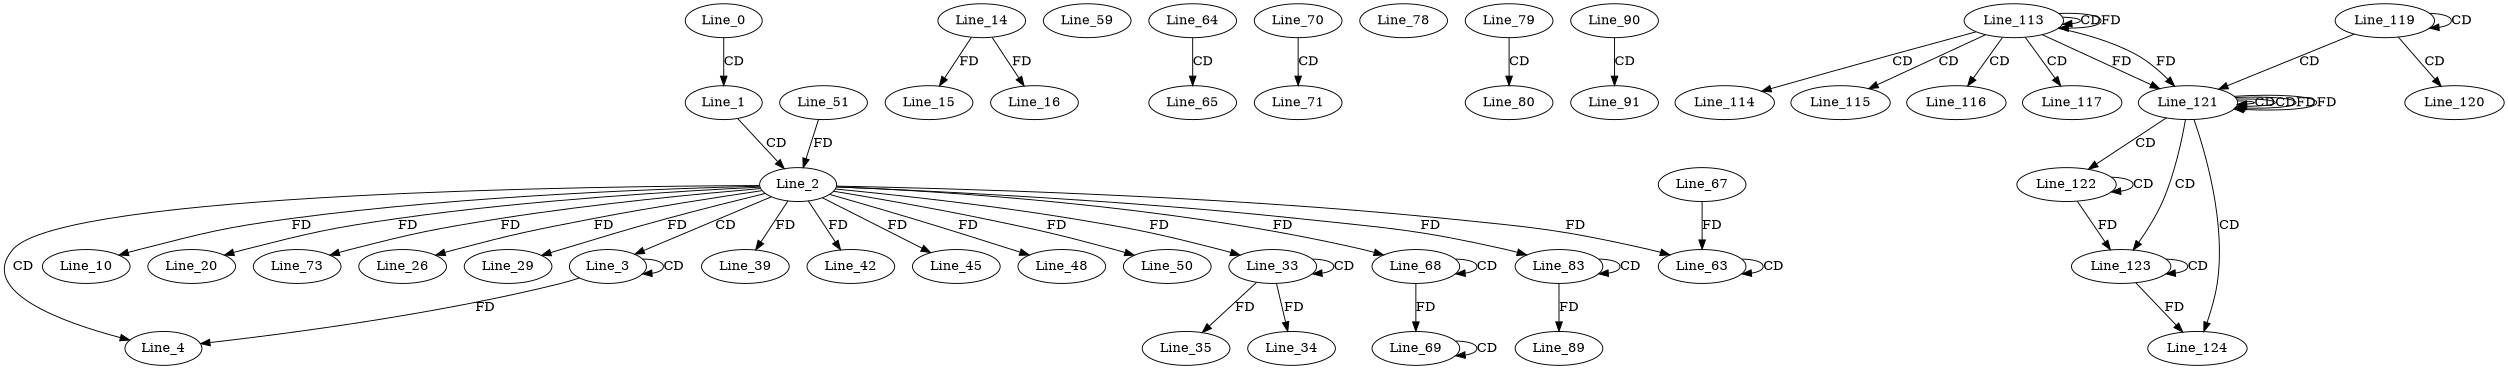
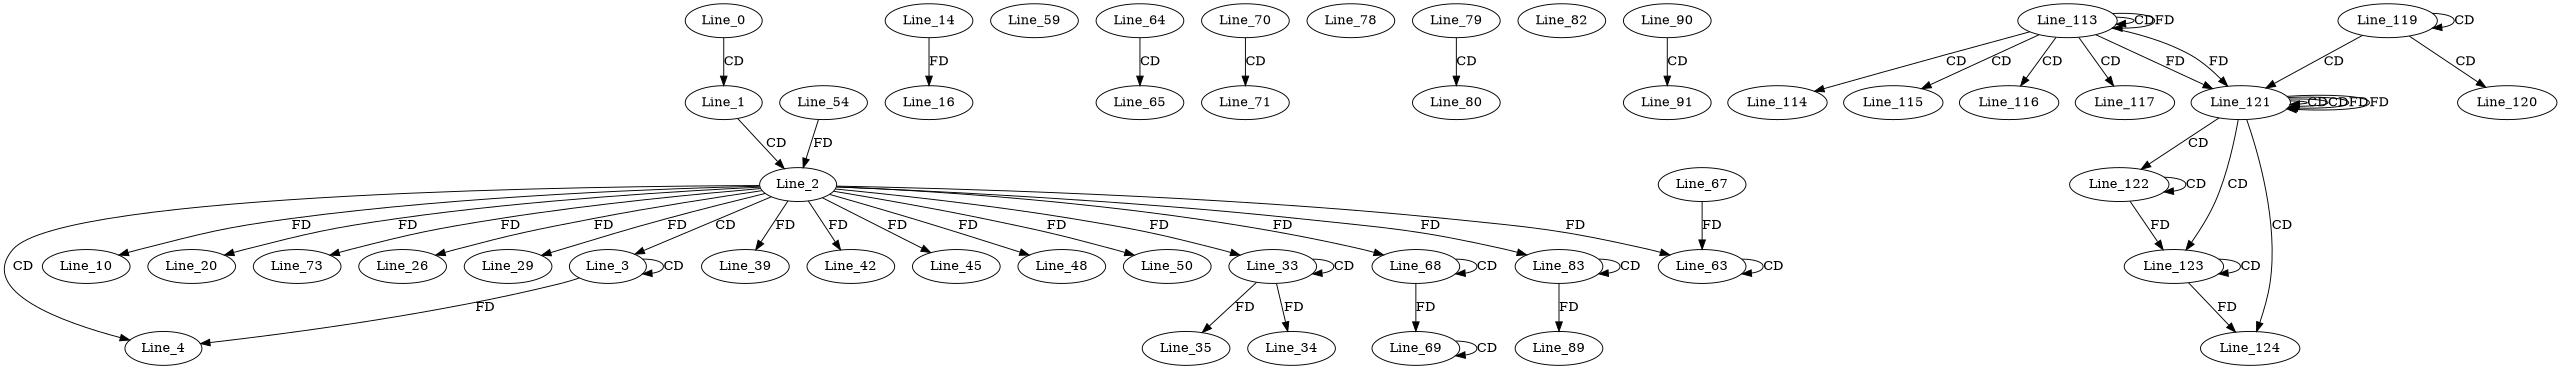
node "Line_82": added
node "Line_51": label "Line_51" -> "Line_54"
node "Line_15": removed
